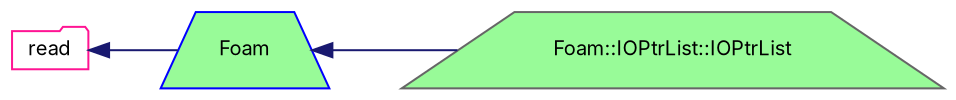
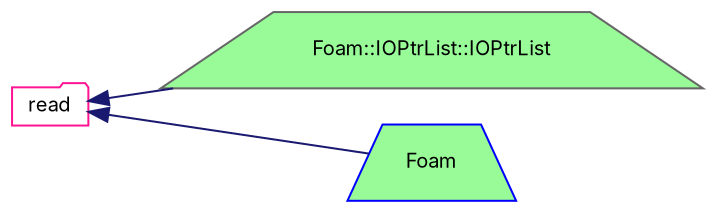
edge "Foam::IOPtrList::IOPtrList" -> "Foam": now "Foam::IOPtrList::IOPtrList" -> "read"
